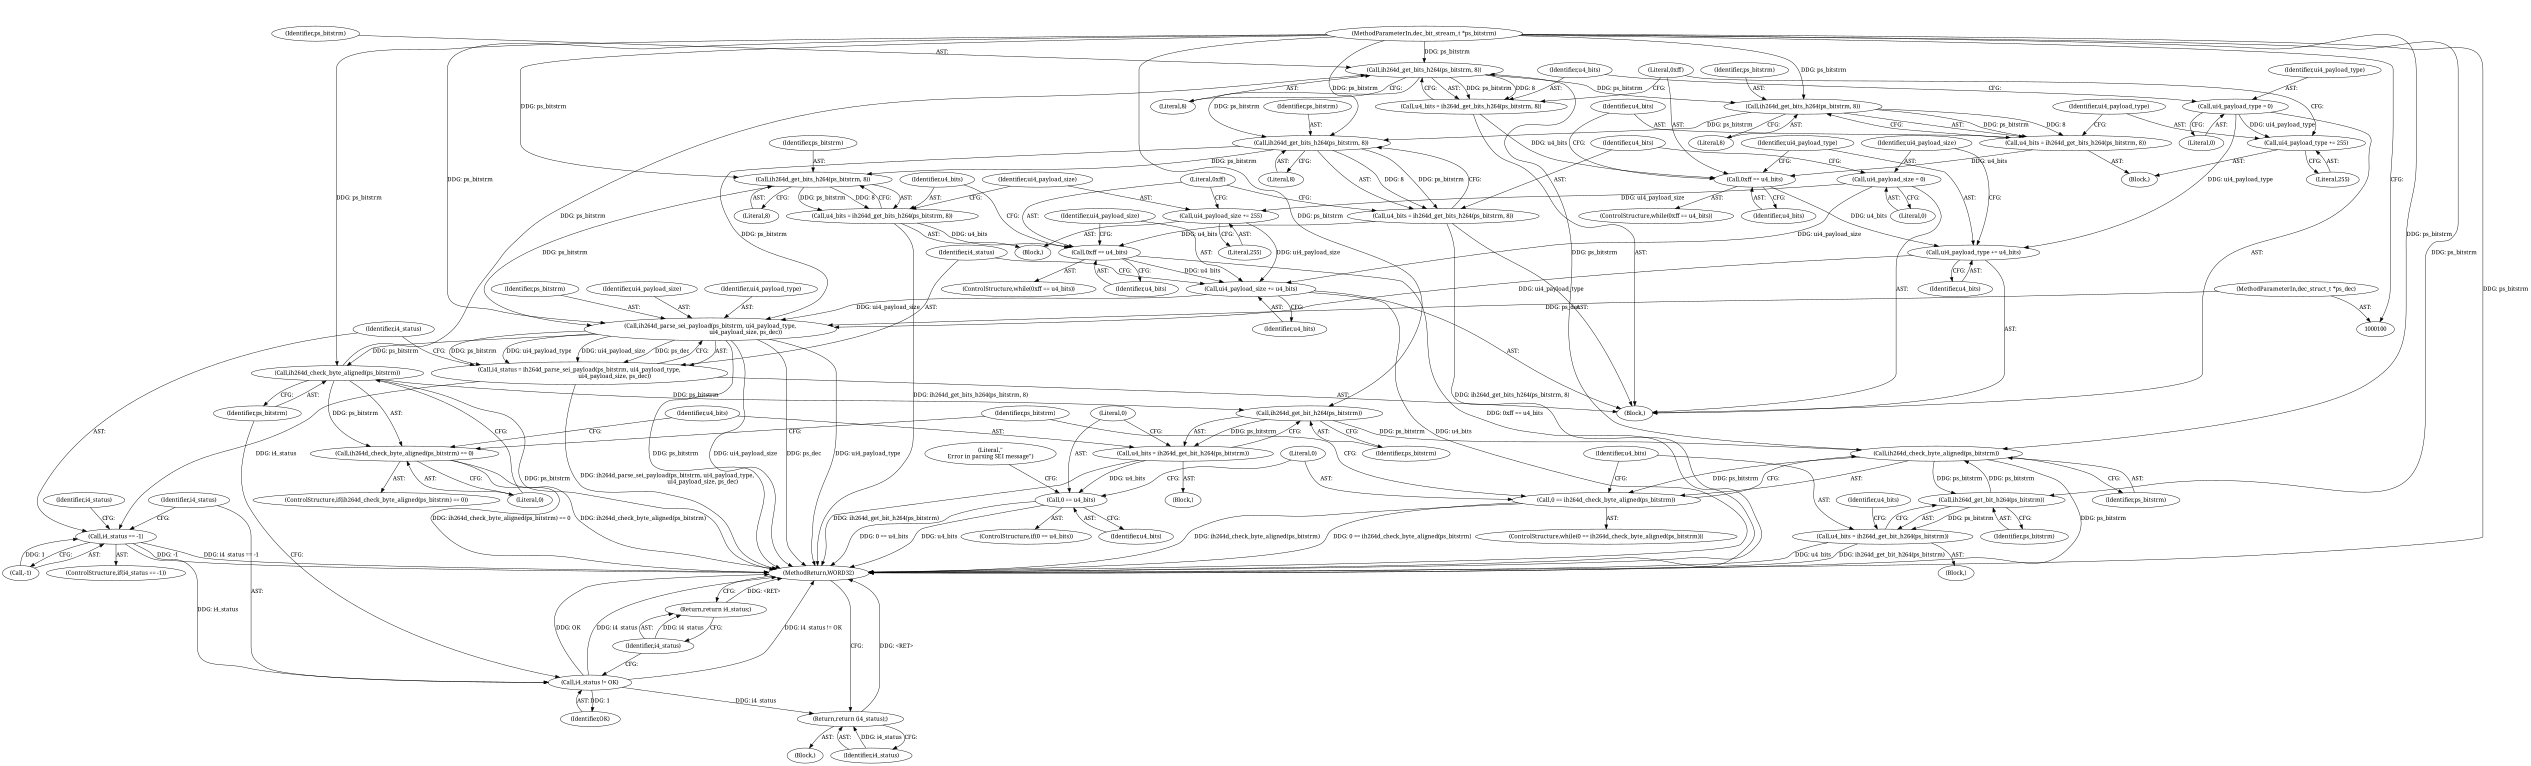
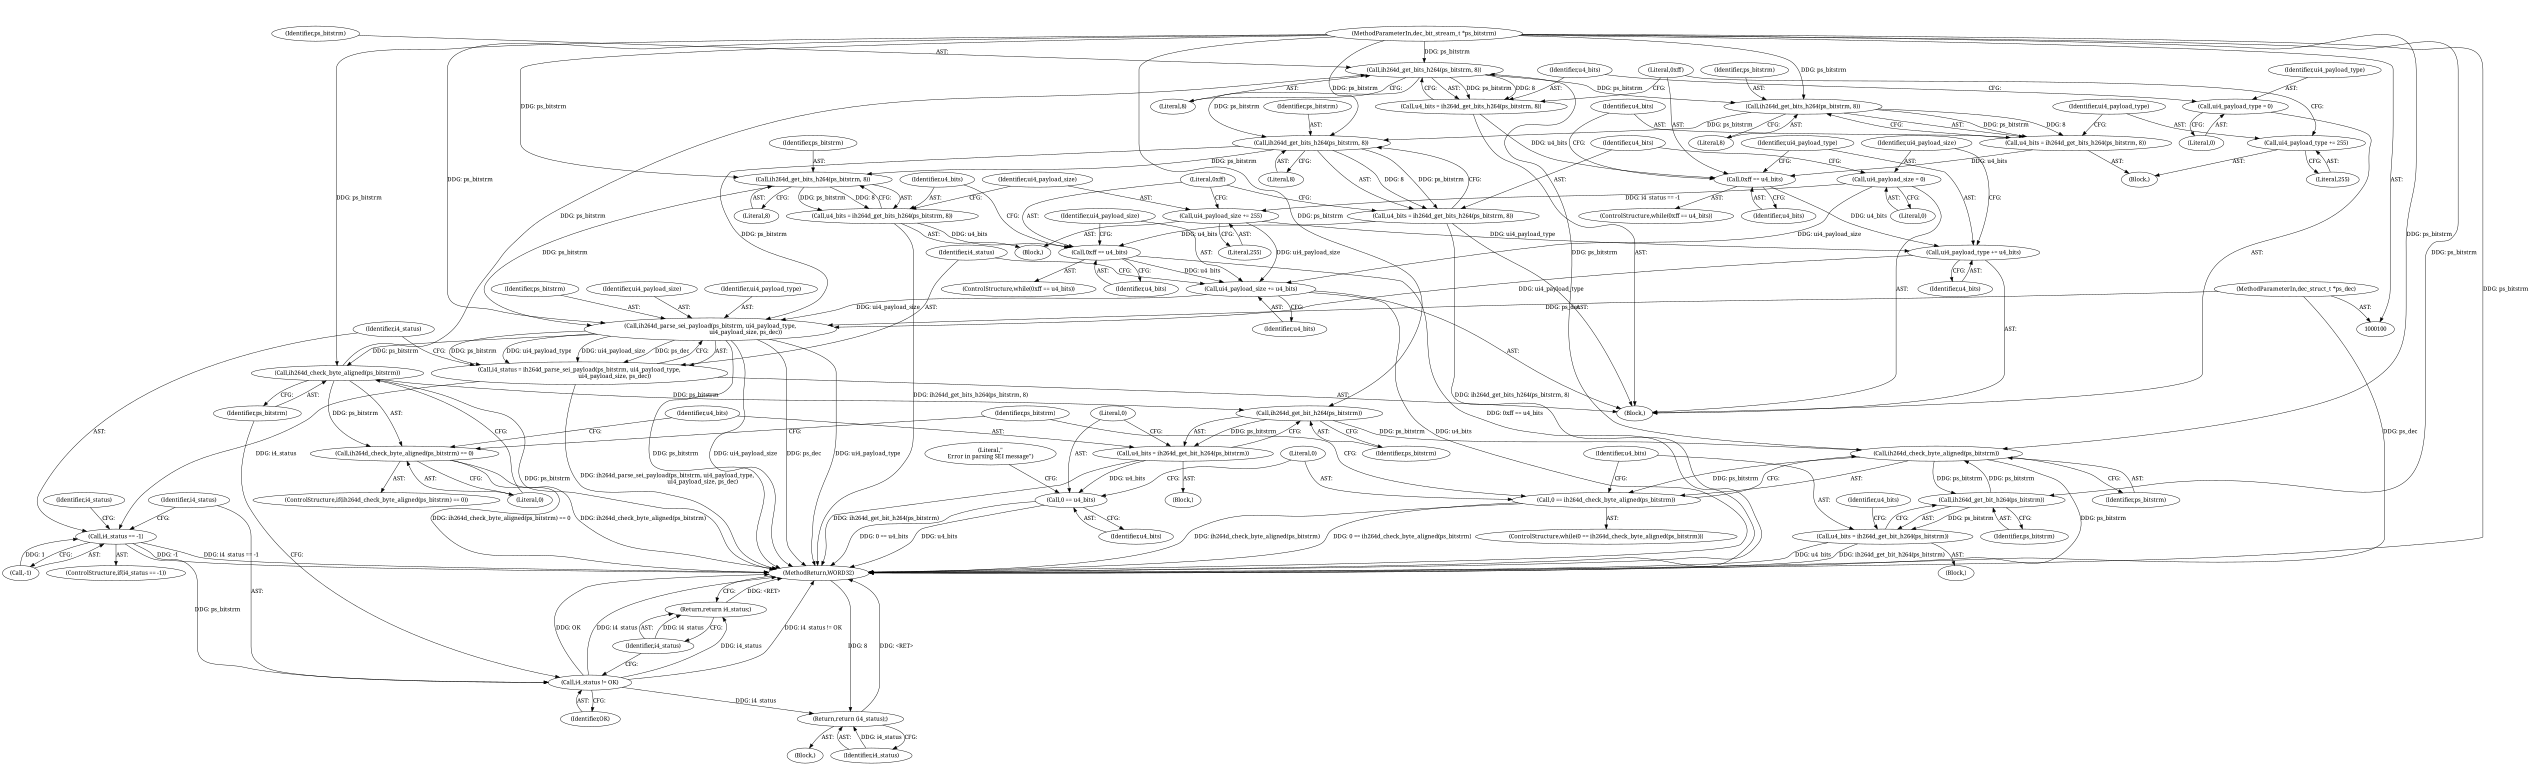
edge "(Call,ui4_payload_type = 0)" -> "(Call,ui4_payload_type += 255)": removed, label "DDG: ui4_payload_type"
edge "(MethodParameterIn,dec_bit_stream_t *ps_bitstrm)" -> "1000100": label "CFG: " -> "AST: "
edge "(Call,ui4_payload_size = 0)" -> "(Call,ui4_payload_size += 255)": label "DDG: ui4_payload_size" -> "DDG: i4_status == -1"
edge "(Call,ui4_payload_type = 0)" -> "(Call,ui4_payload_type += u4_bits)": now "(Call,ui4_payload_size += 255)" -> "(Call,ui4_payload_type += u4_bits)"
node "(ControlStructure,if(0 == u4_bits))": removed
edge "(MethodParameterIn,dec_struct_t *ps_dec)" -> "(MethodReturn,WORD32)": added, label "DDG: ps_dec"
edge "(Call,i4_status == -1)" -> "(Call,i4_status != OK)": label "DDG: i4_status" -> "DDG: ps_bitstrm"
edge "(MethodReturn,WORD32)" -> "(Return,return (i4_status);)": label "CFG: " -> "DDG: 8"
edge "(Call,i4_status != OK)" -> "(Return,return i4_status;)": added, label "DDG: i4_status"
edge "(Call,i4_status != OK)" -> "(Identifier,OK)": label "DDG: 1" -> "CFG: "
